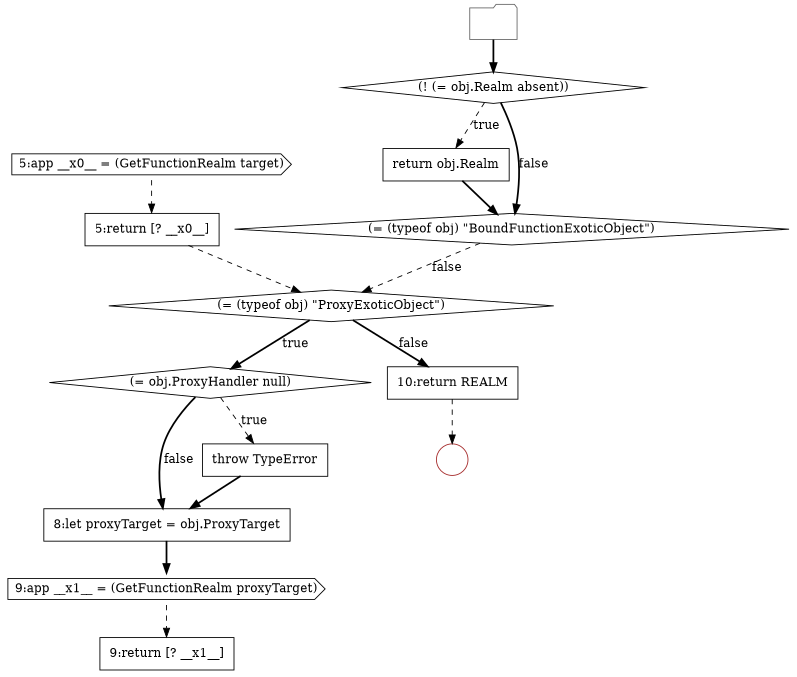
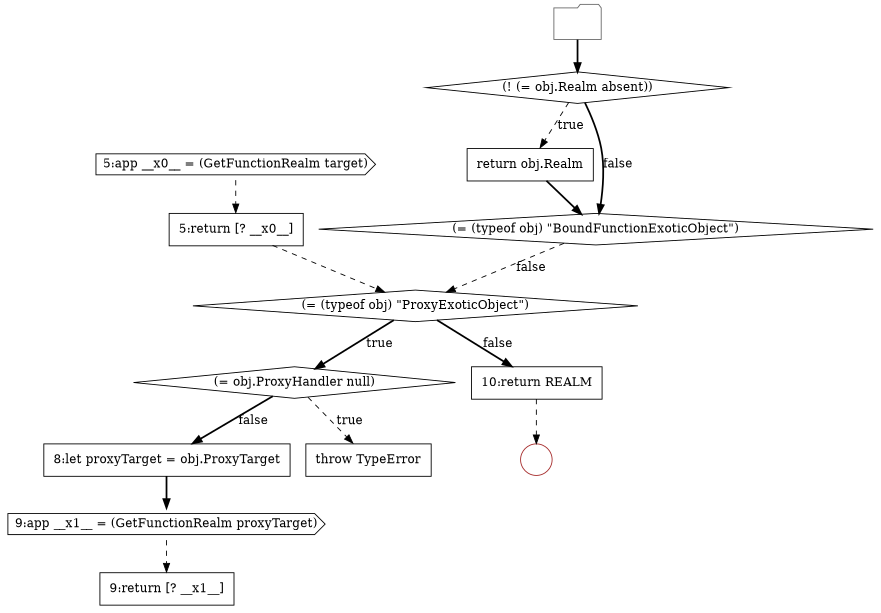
edge "throw TypeError" -> "8:let proxyTarget = obj.ProxyTarget": removed
